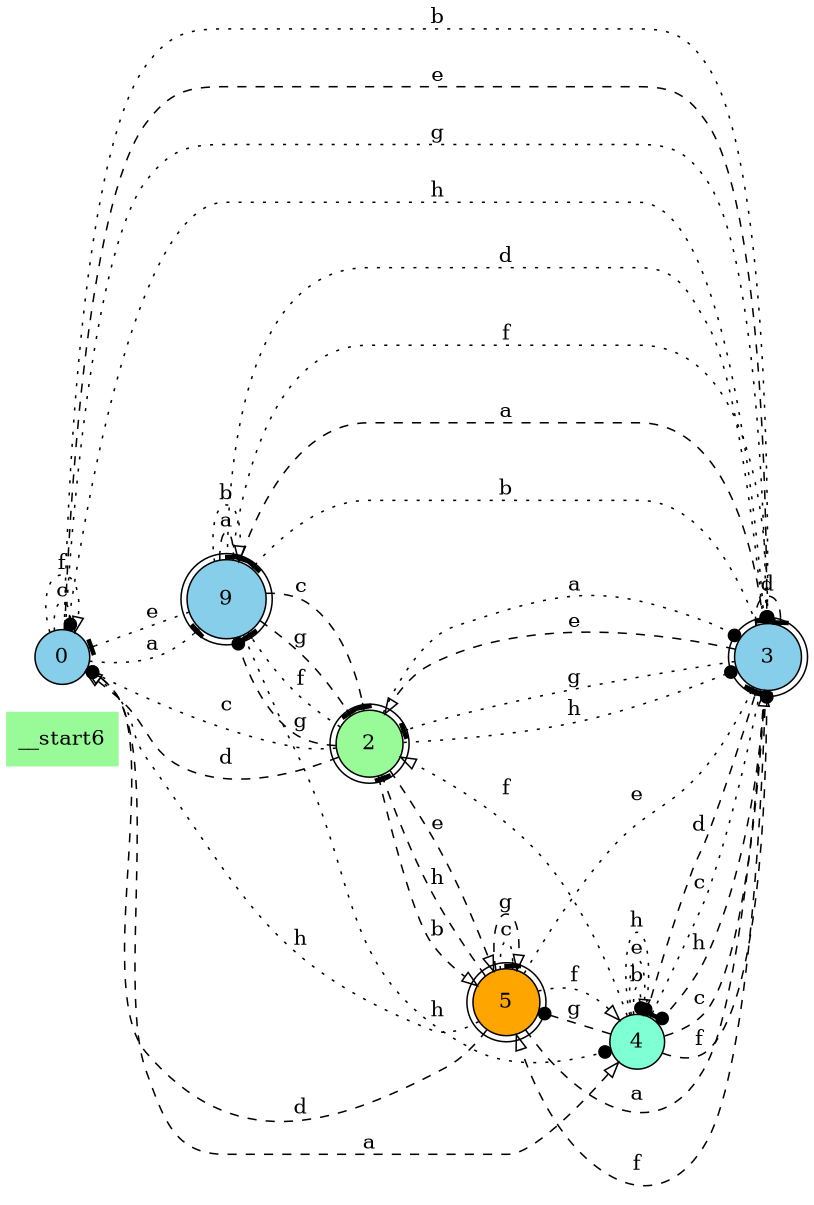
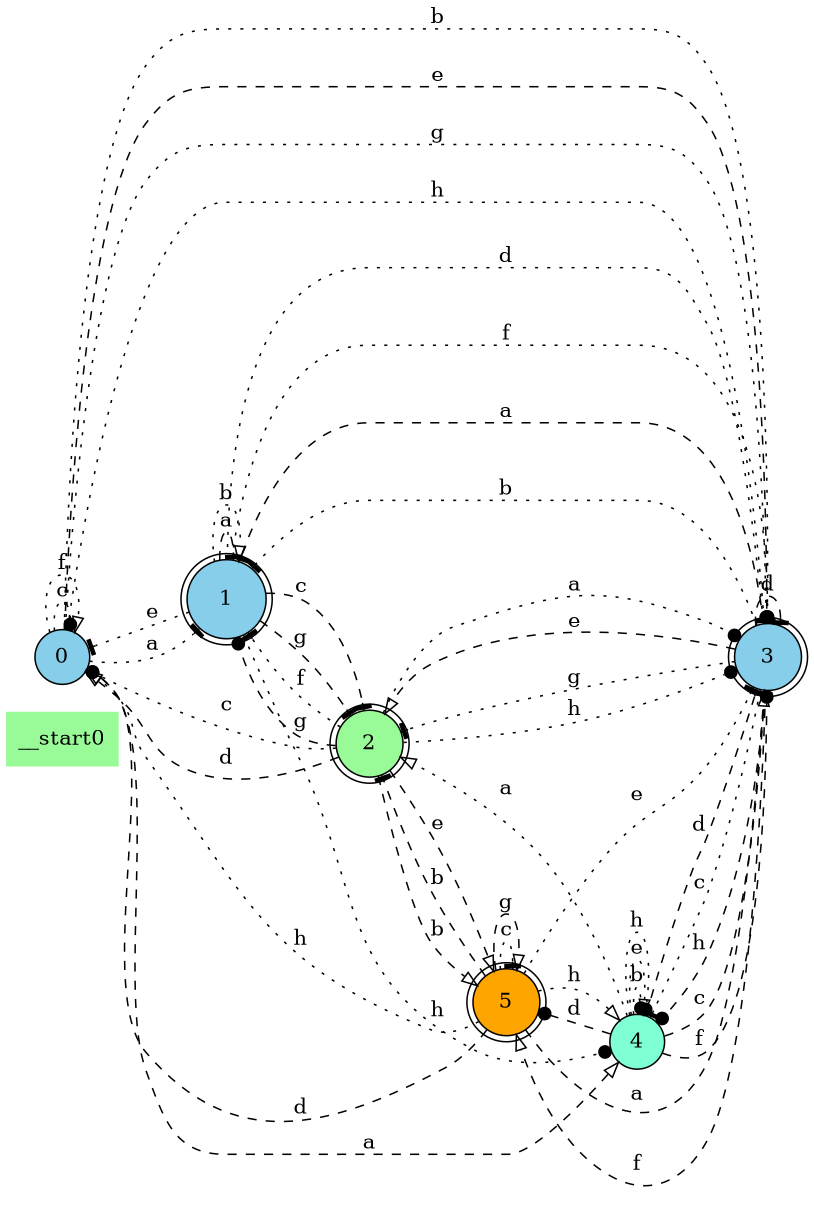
node "9": label "9" -> "1"
node "__start6": label "__start6" -> "__start0"
edge "4" -> "2": label "f" -> "a"
edge "5" -> "2": label "h" -> "b"
edge "5" -> "4": label "f" -> "h"
edge "4" -> "5": label "g" -> "d"
